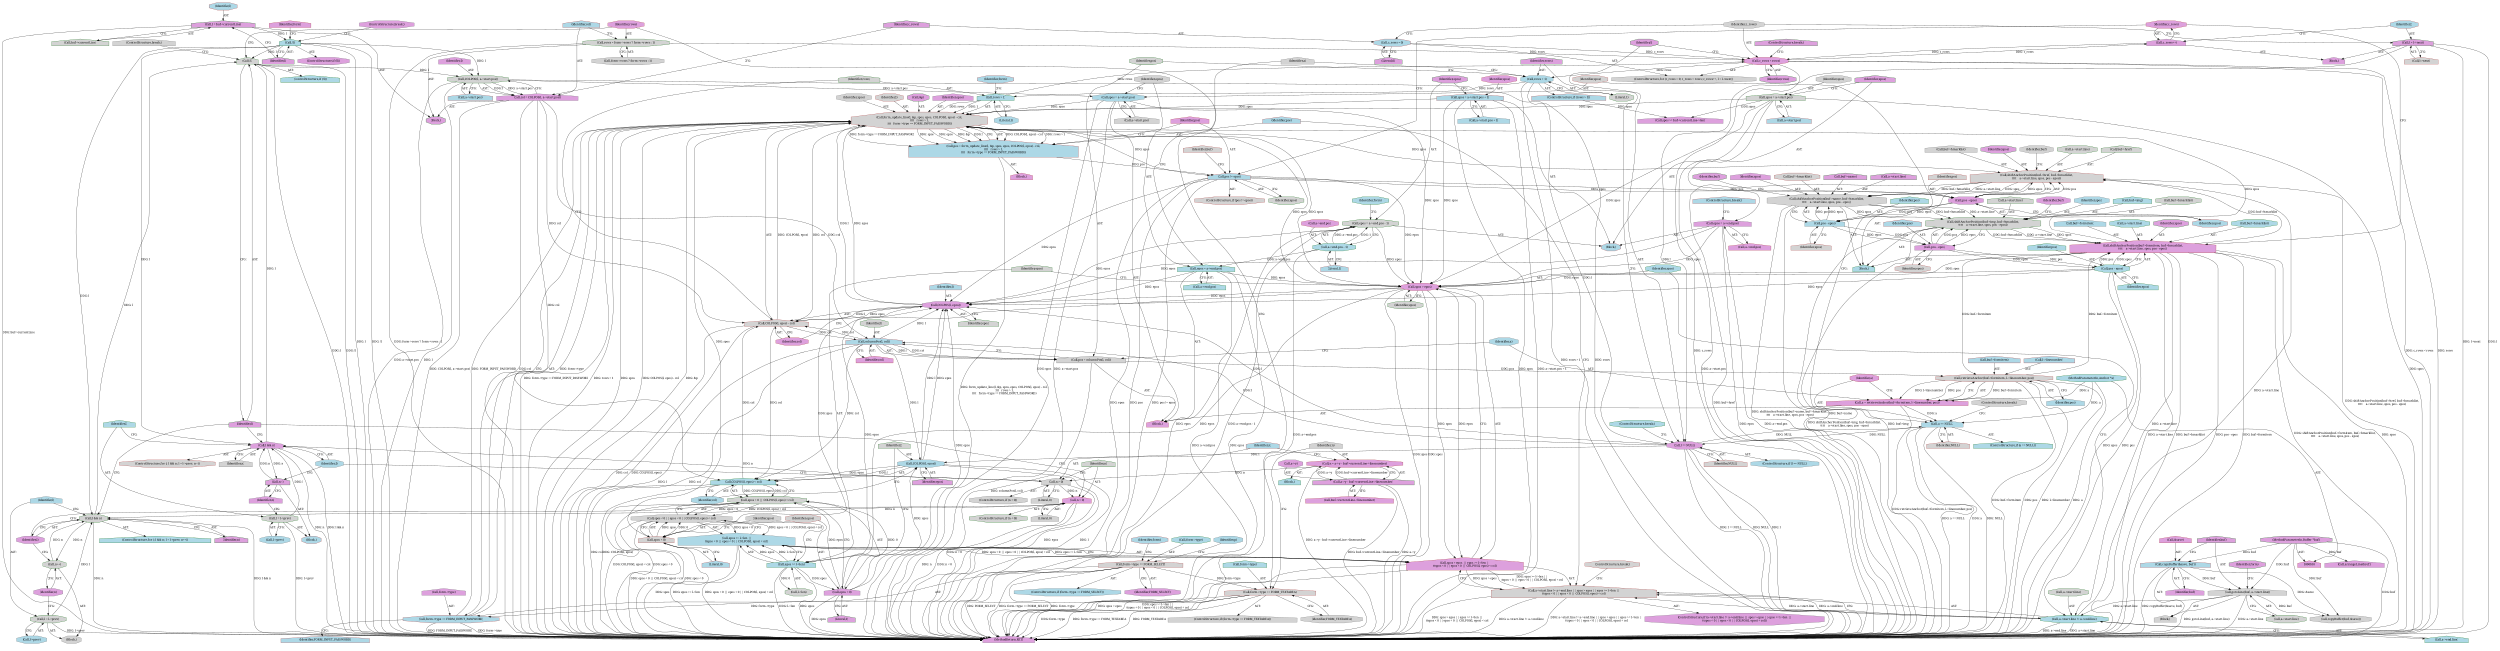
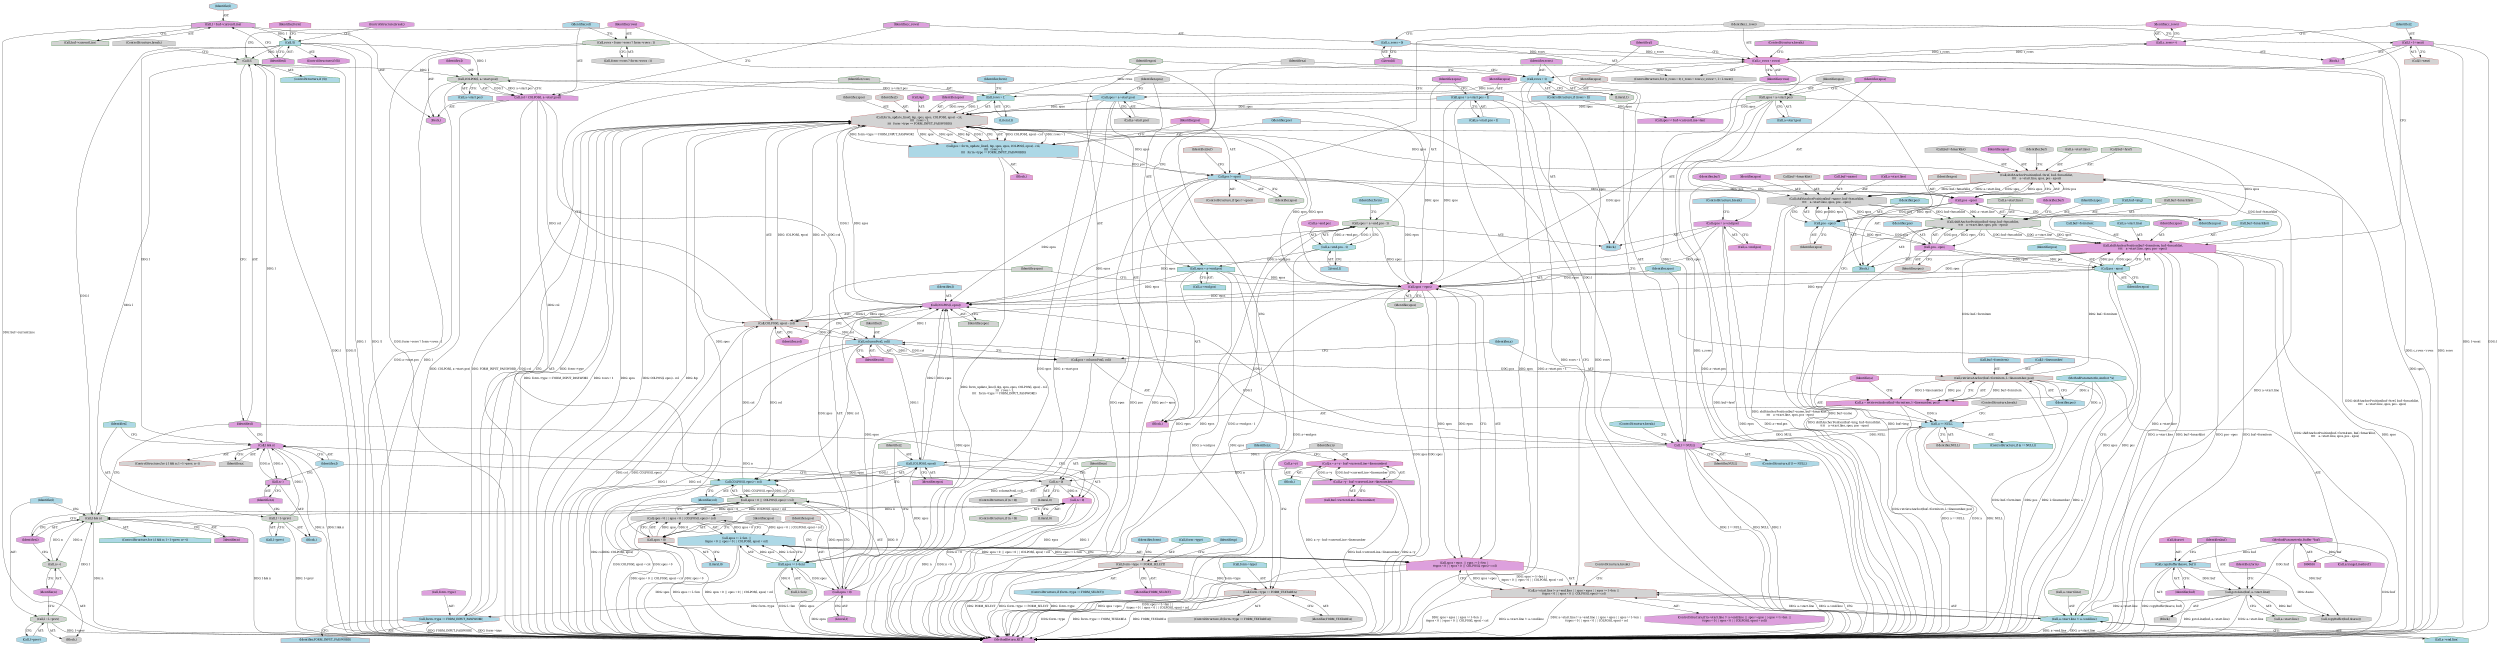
edge "(MethodParameterIn,Buffer *buf)" -> "1000100": reversed
edge "(Call,form->type == FORM_SELECT)" -> "(Call,form->type == FORM_INPUT_PASSWORD)": now "(Identifier,FORM_INPUT_PASSWORD)" -> "(Call,form->type == FORM_INPUT_PASSWORD)"
